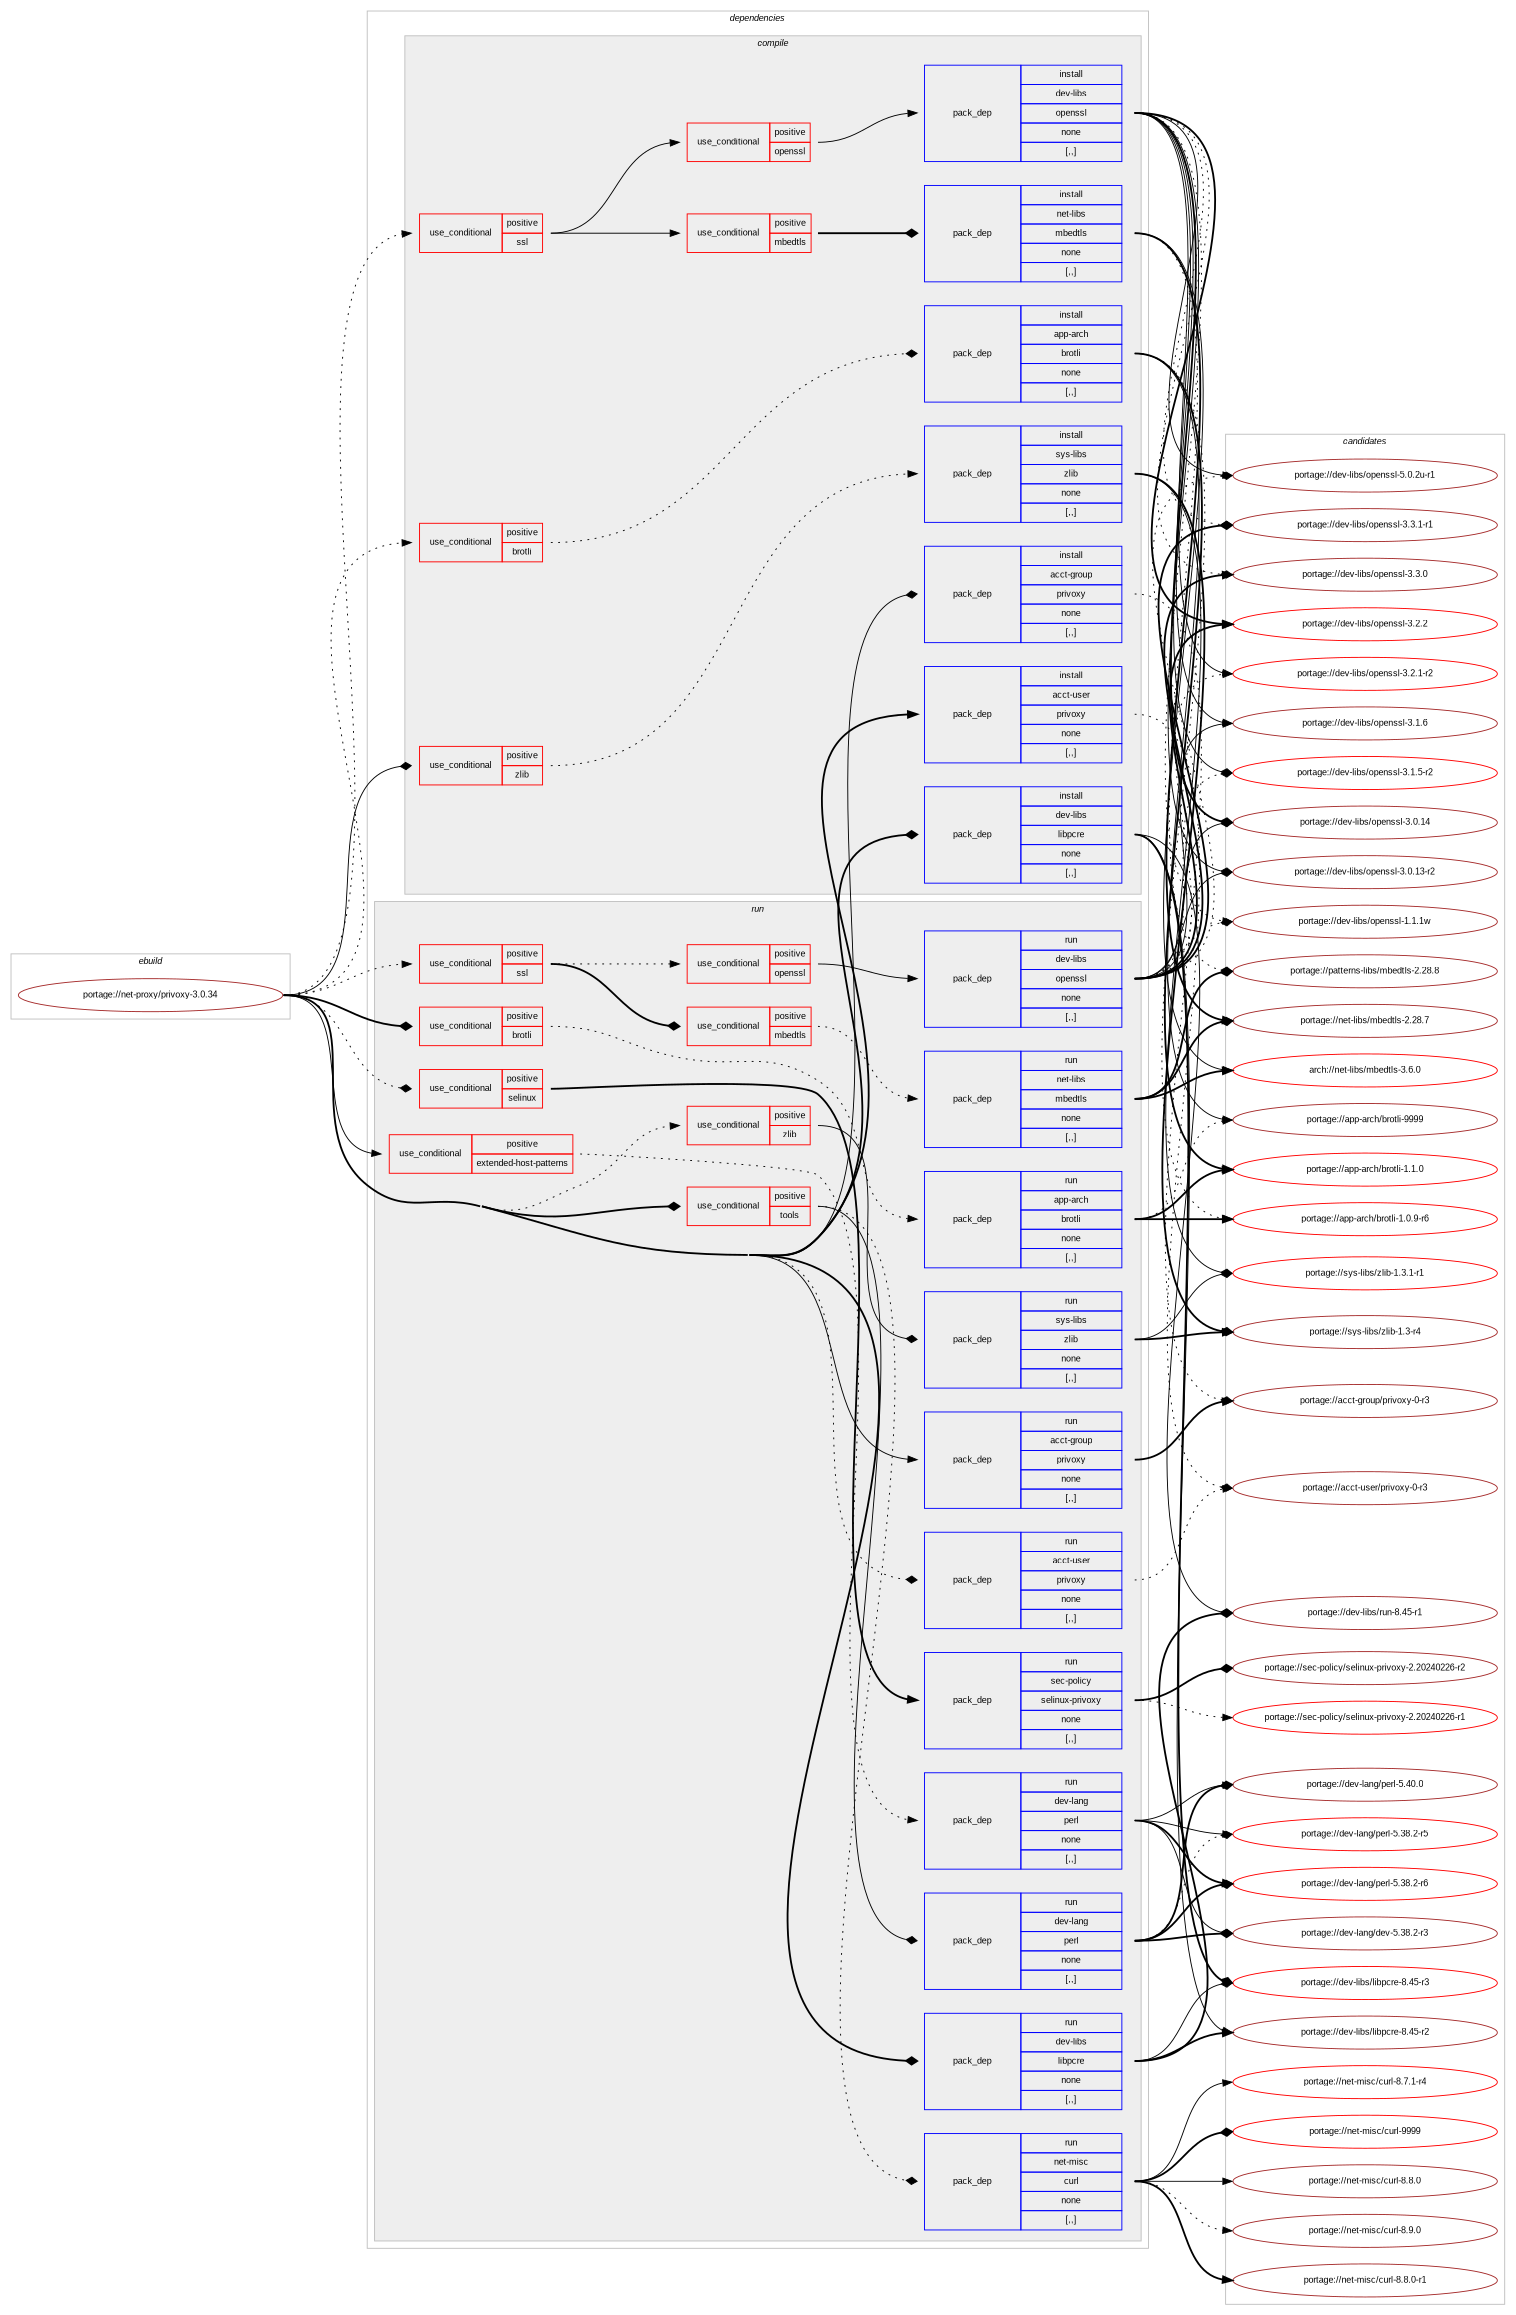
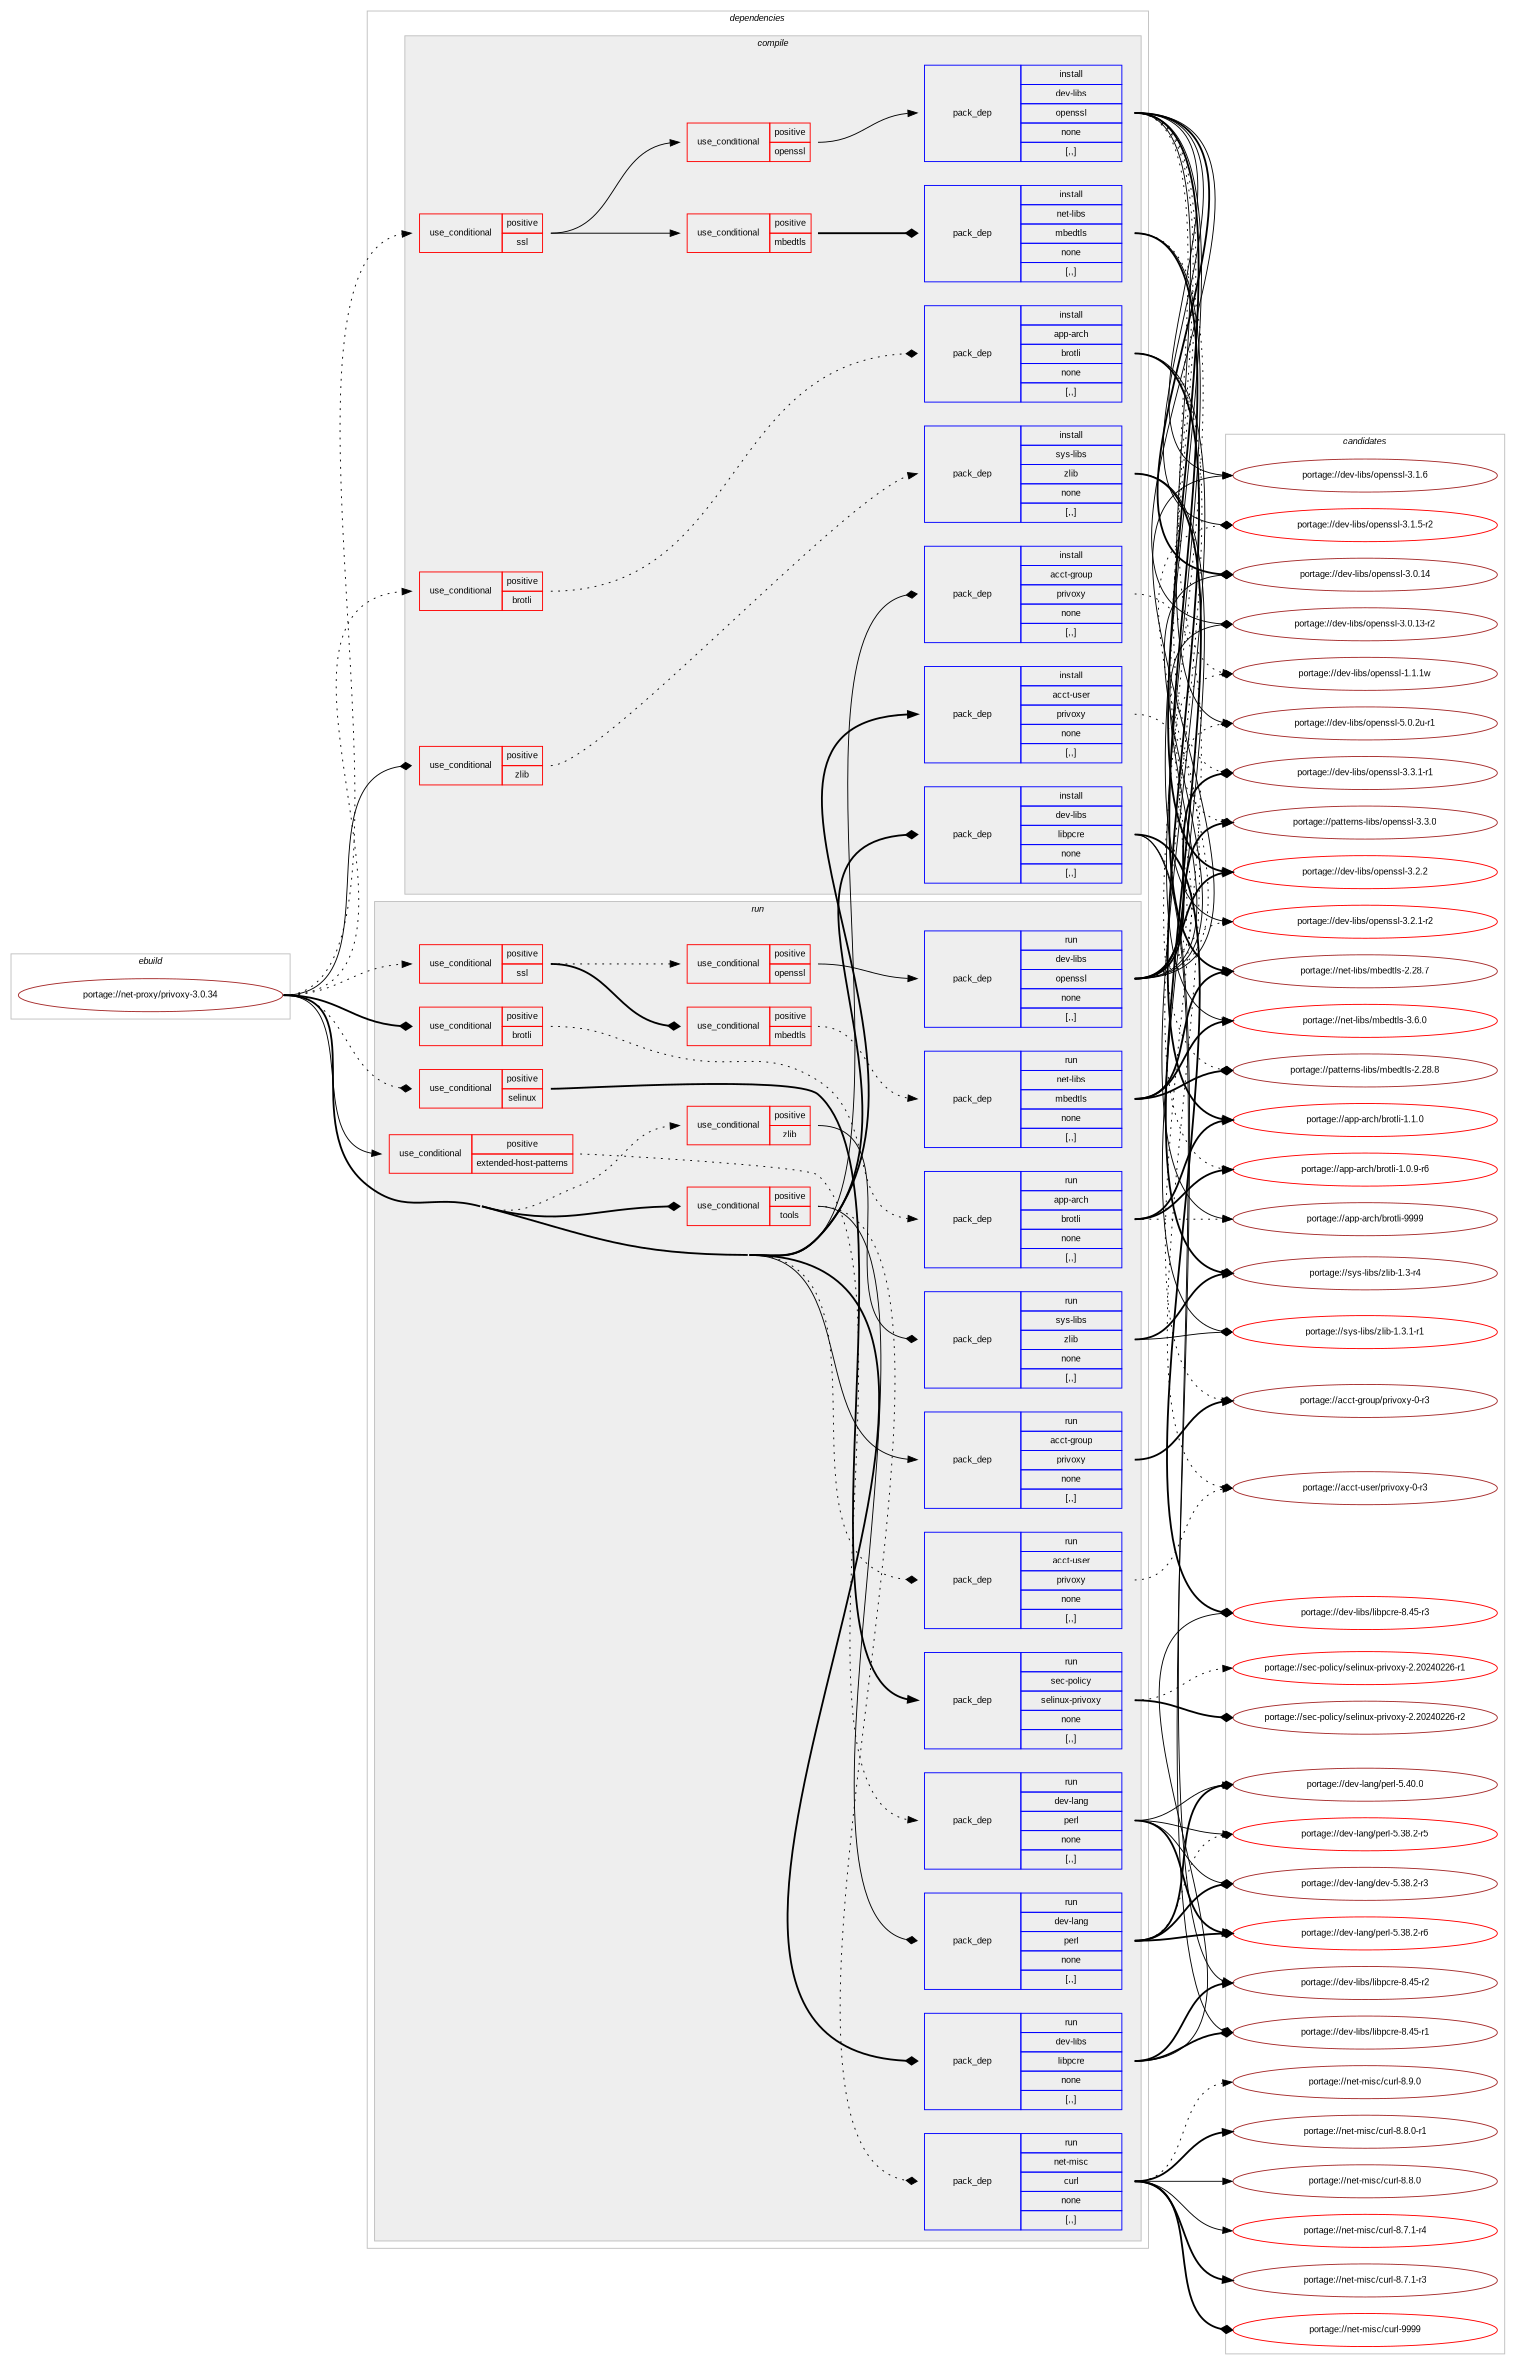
node "portage://dev-libs/openssl-3.3.0": label "portage://dev-libs/openssl-3.3.0" -> "portage://patterns-libs/openssl-3.3.0"
node "arch://net-libs/mbedtls-3.6.0": label "arch://net-libs/mbedtls-3.6.0" -> "portage://net-libs/mbedtls-3.6.0"
node "portage://dev-libs/run-8.45-r1": label "portage://dev-libs/run-8.45-r1" -> "portage://dev-libs/libpcre-8.45-r1"
node "portage://net-misc/curl-8.7.1-r3": added
